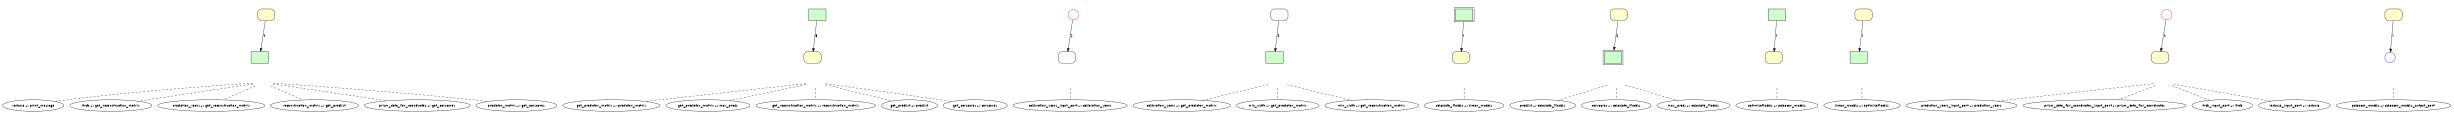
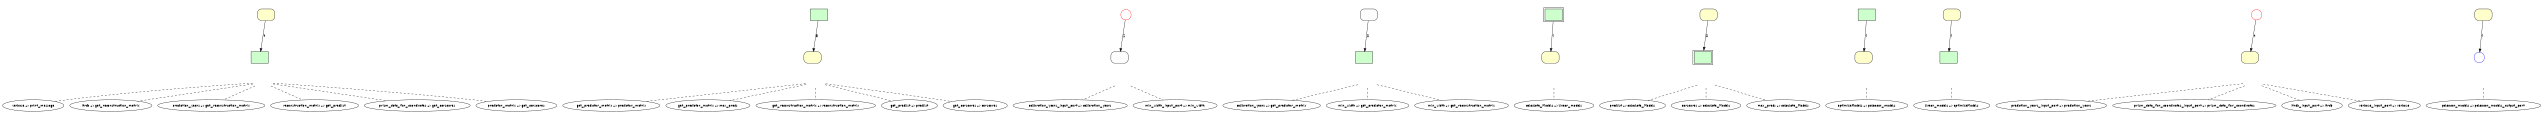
node "min_width_input_port -> min_width": added
